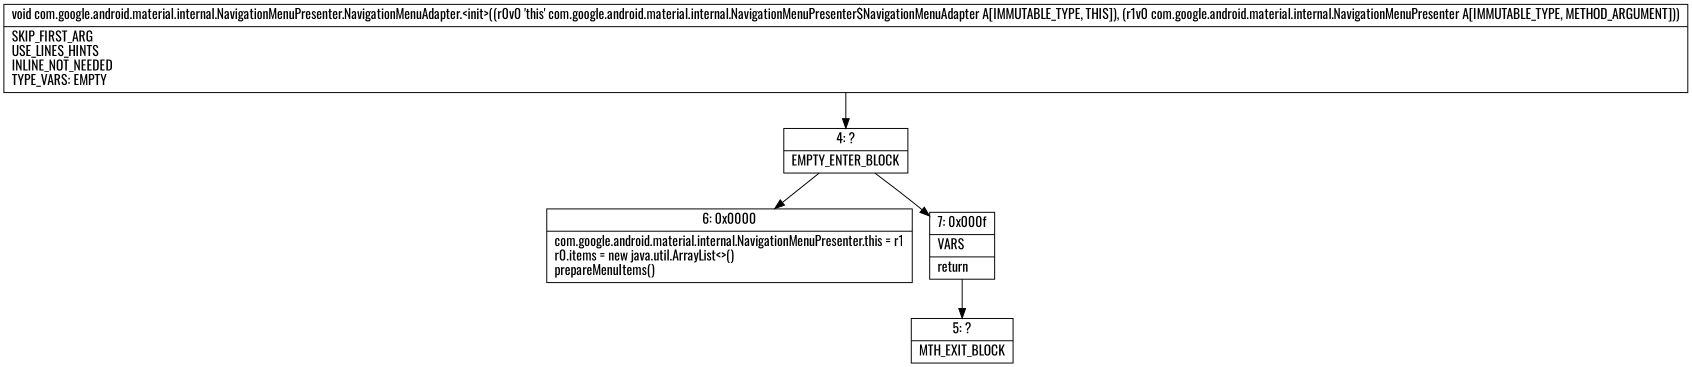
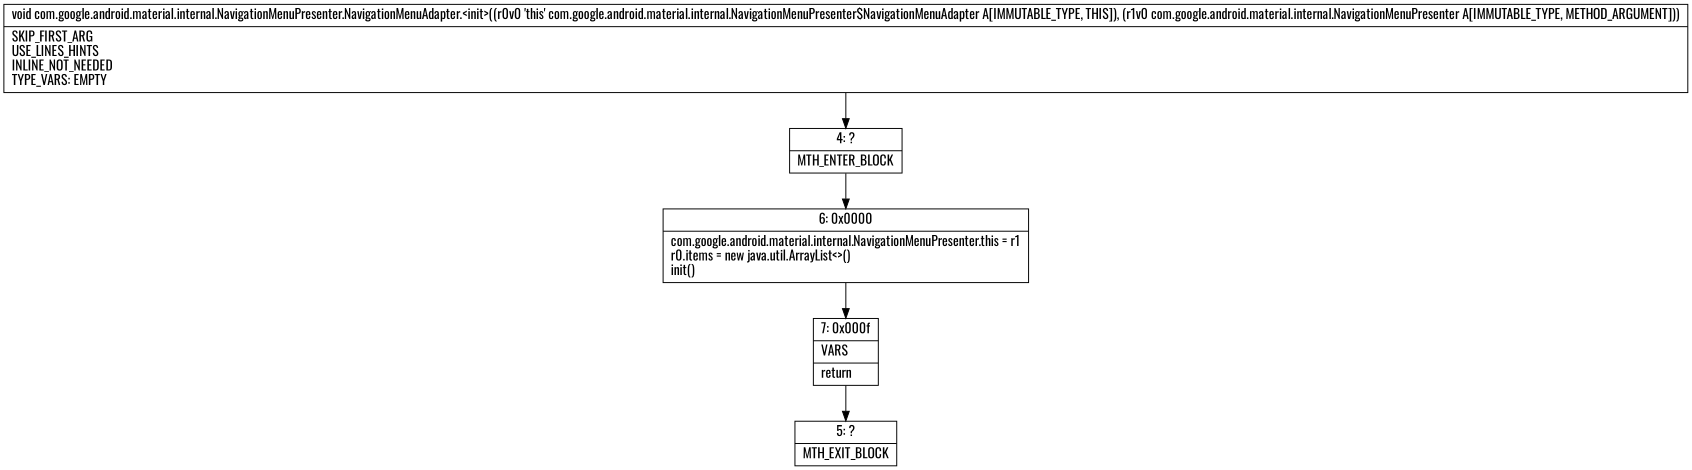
node "4: ?": text "EMPTY_ENTER_BLOCK" -> "MTH_ENTER_BLOCK"
edge "4: ?" -> "7: 0x000f": now "6: 0x0000" -> "7: 0x000f"
node "6: 0x0000": text "prepareMenuItems()" -> "init()"
